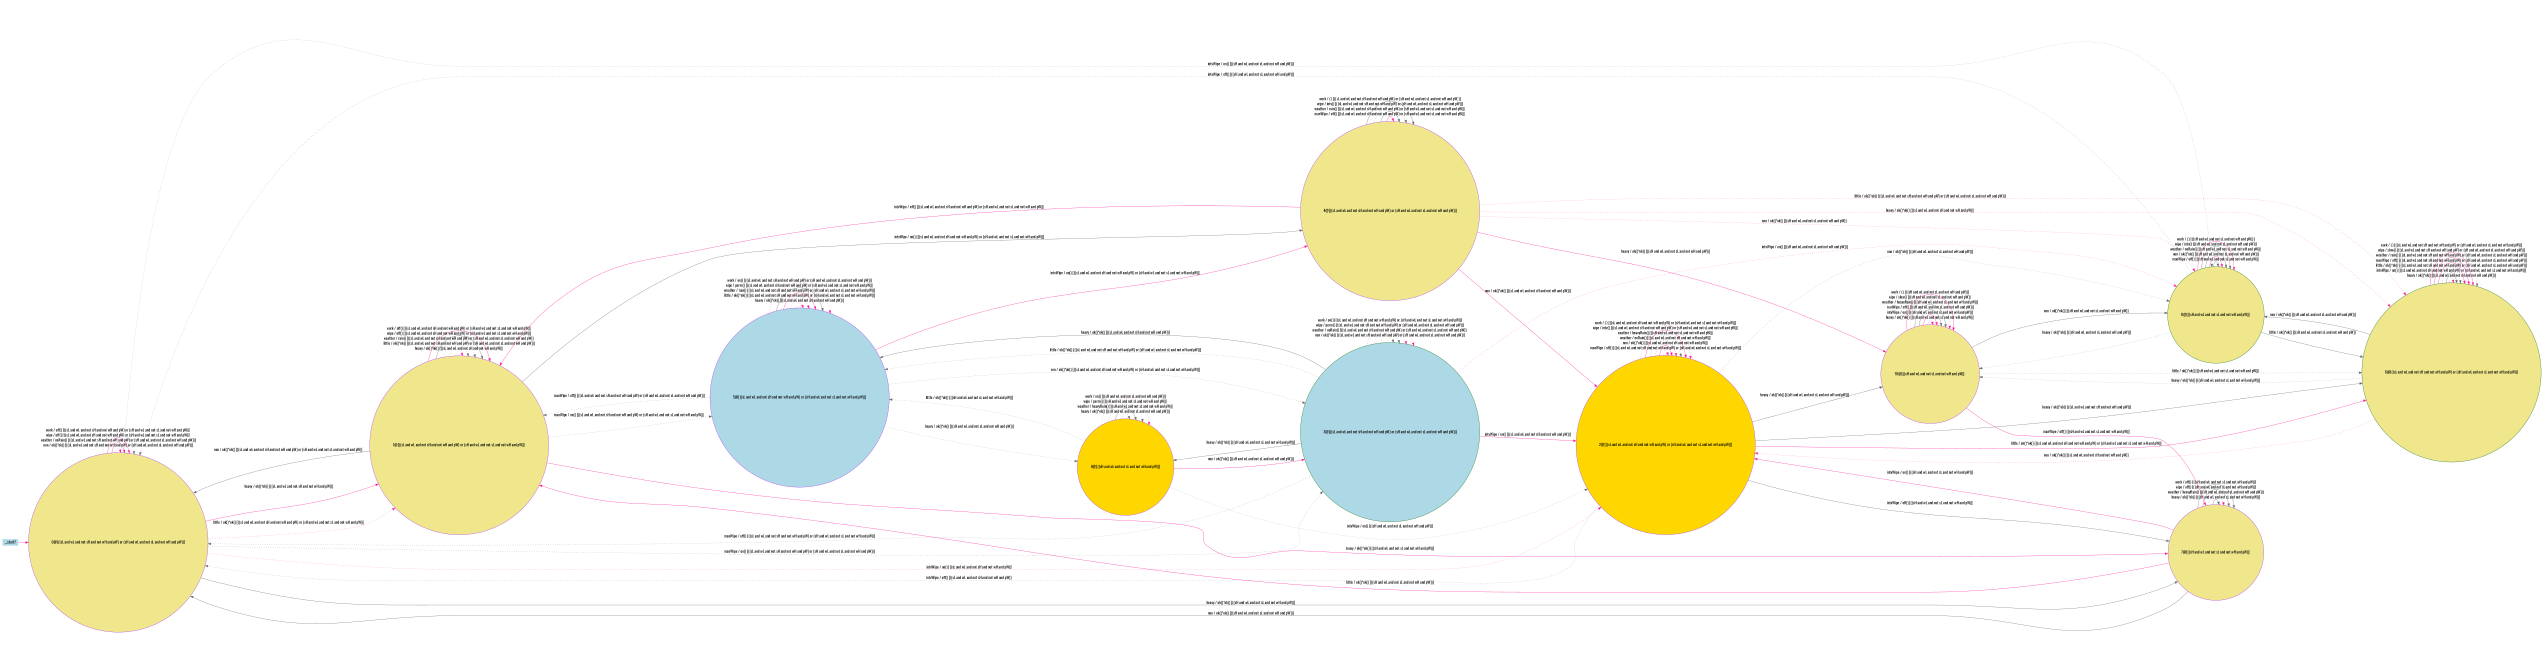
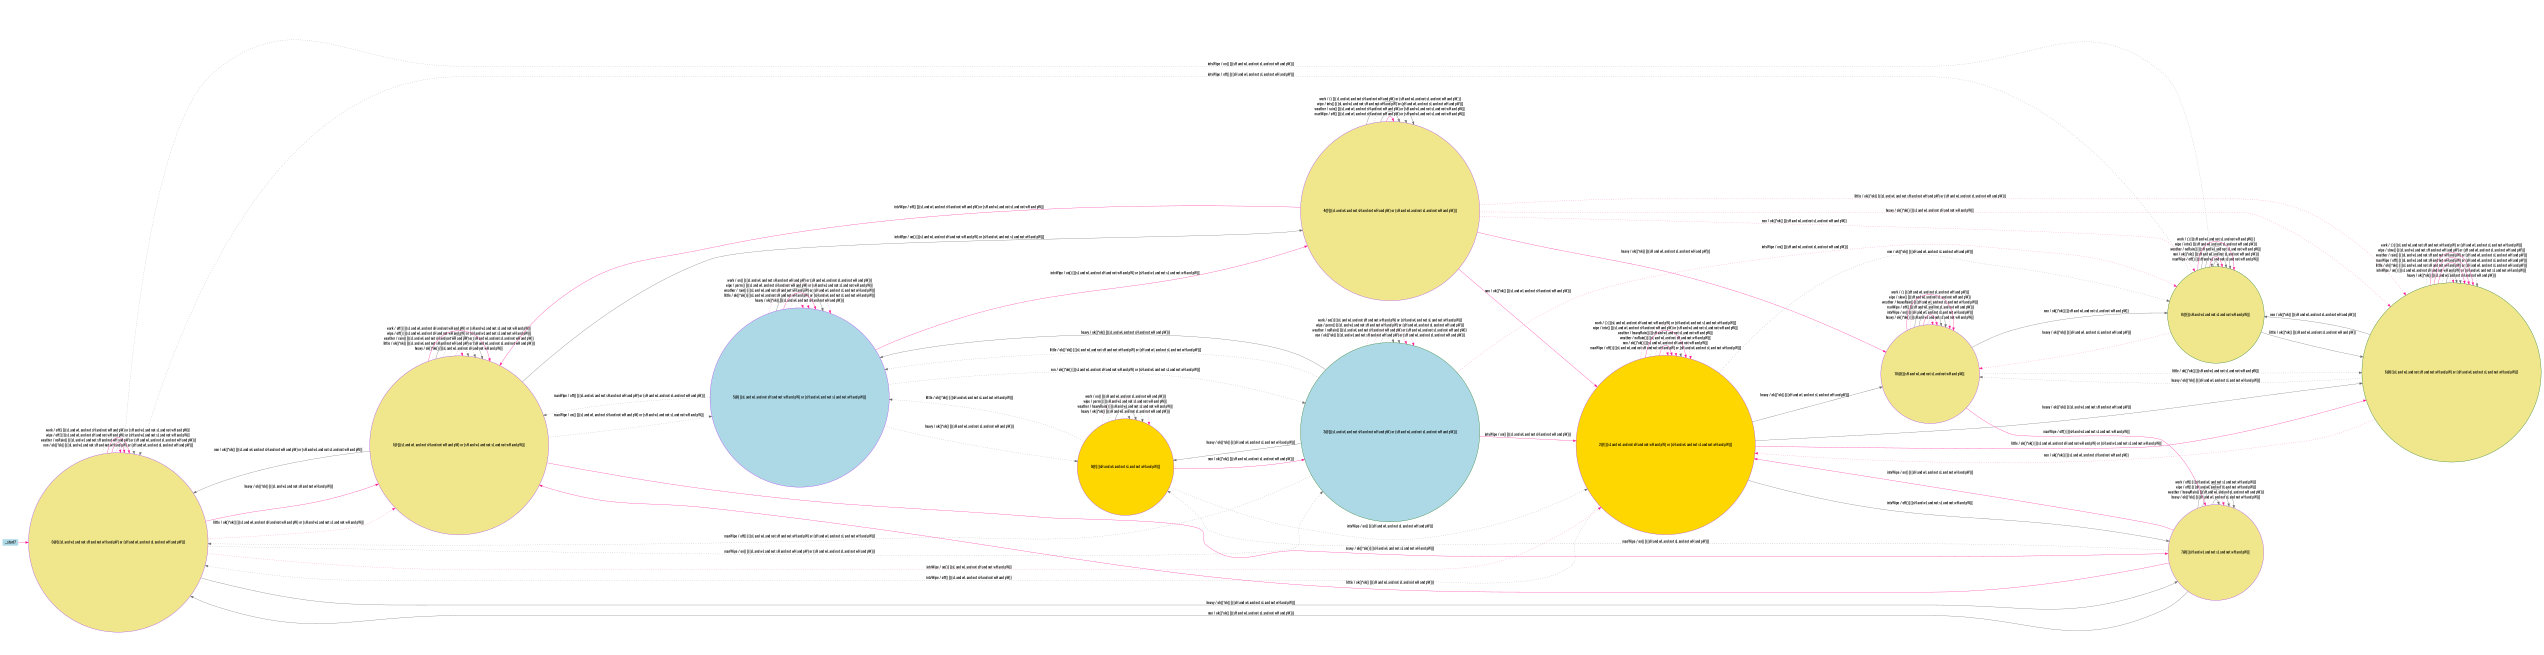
edge "8@[((sH and wL and not sL and not wH and pW))]" -> "10@[((sH and wL and not sL and not wH and pW))]": color gray40 -> deeppink
edge "7@[((sH and wL and not sL and not wH and pW))]" -> "9@[((sH and wL and not sL and not wH and pW))]": added, label "manWipe / on() [((sH and wL and not sL and not wH and pW))]"
